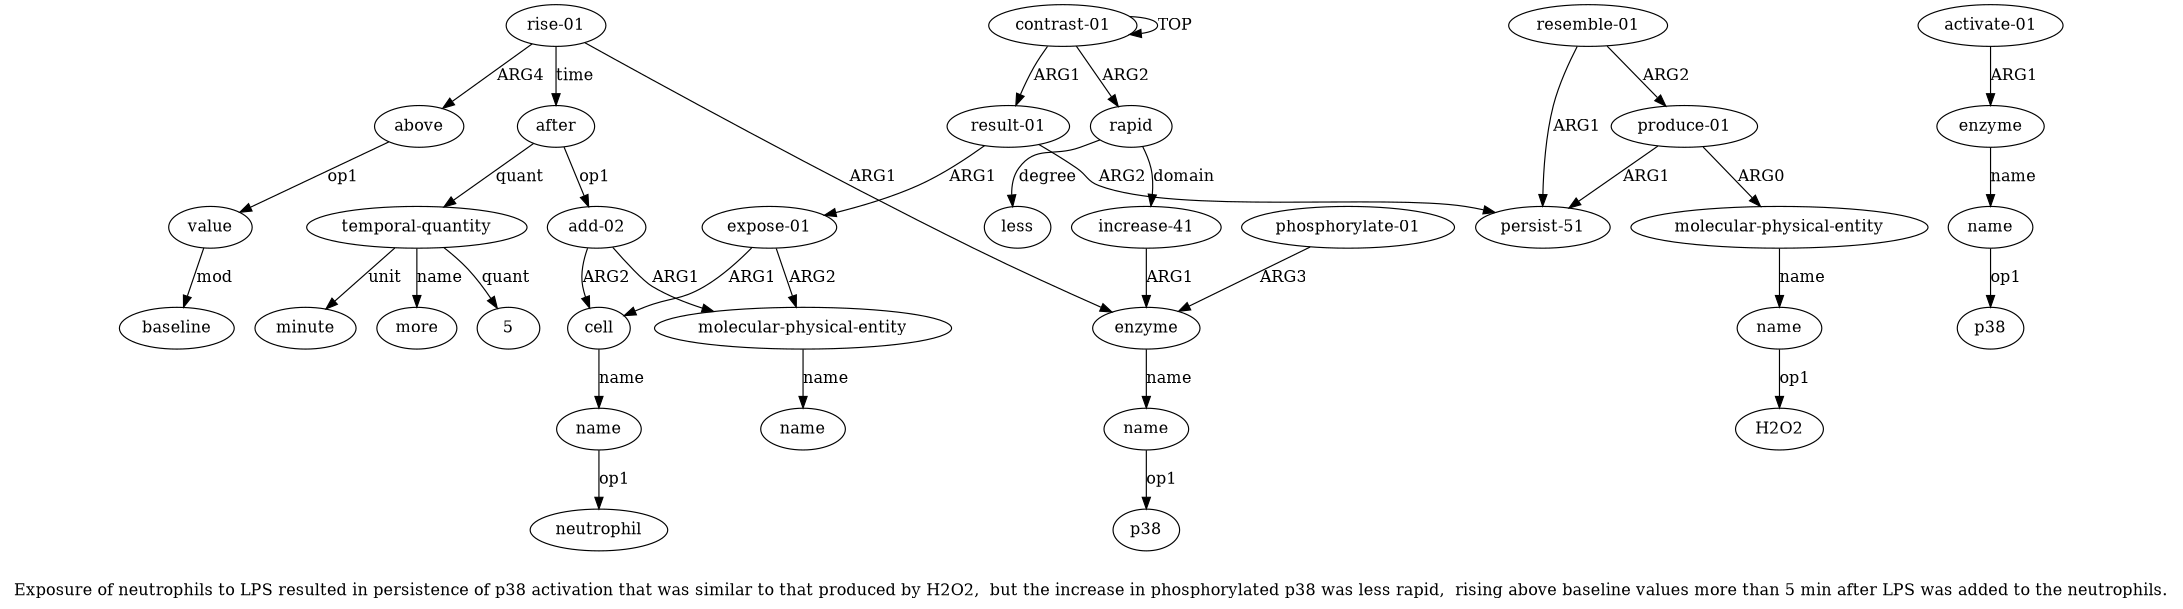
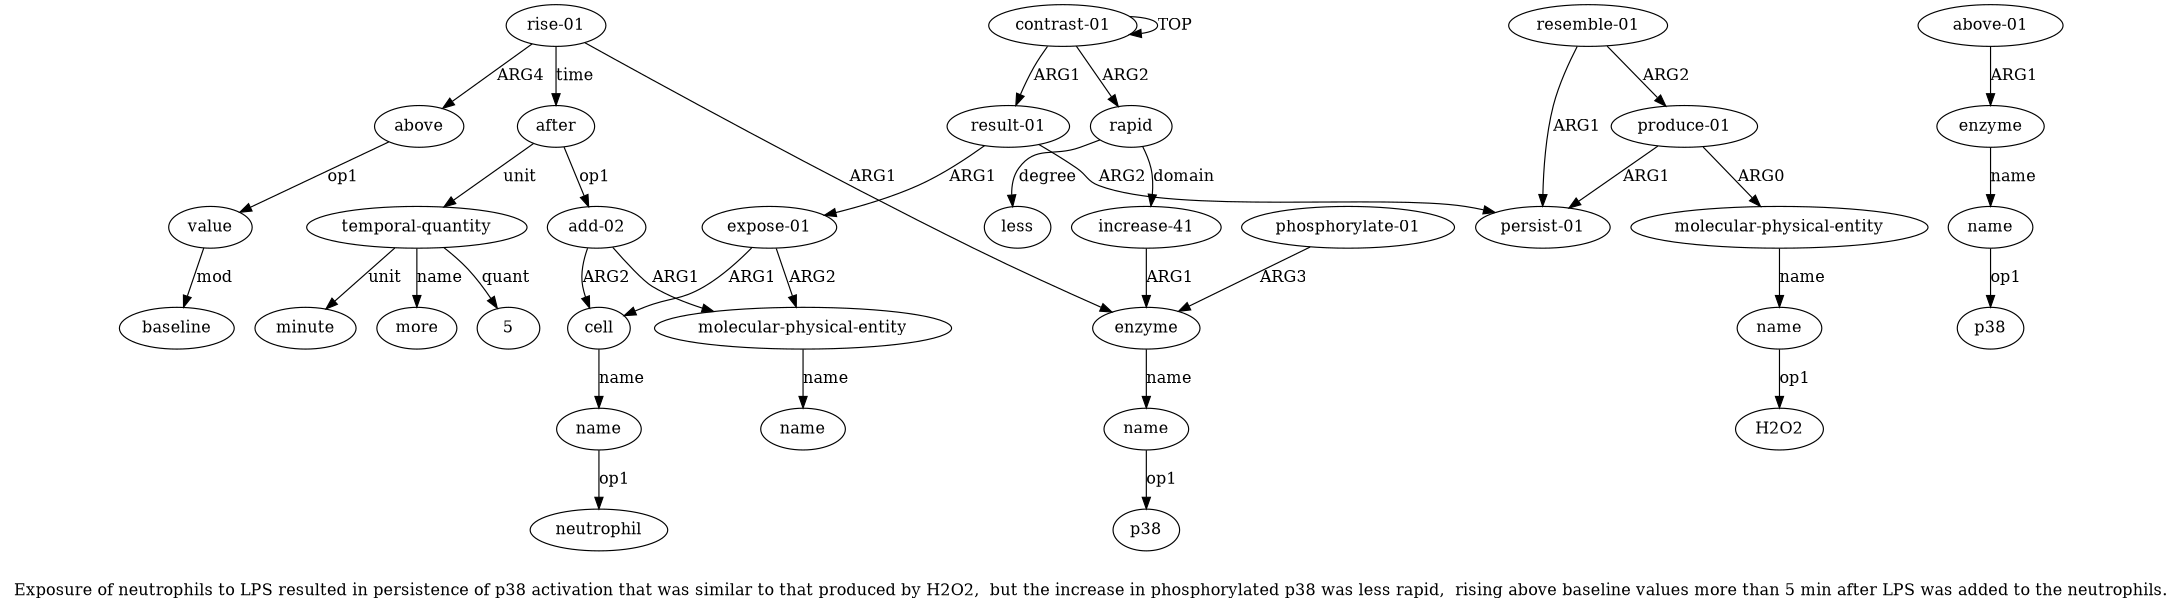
node "activate-01": label "activate-01" -> "above-01"
edge "after" -> "temporal-quantity": label "quant" -> "unit"
node "persist-51": label "persist-51" -> "persist-01"
